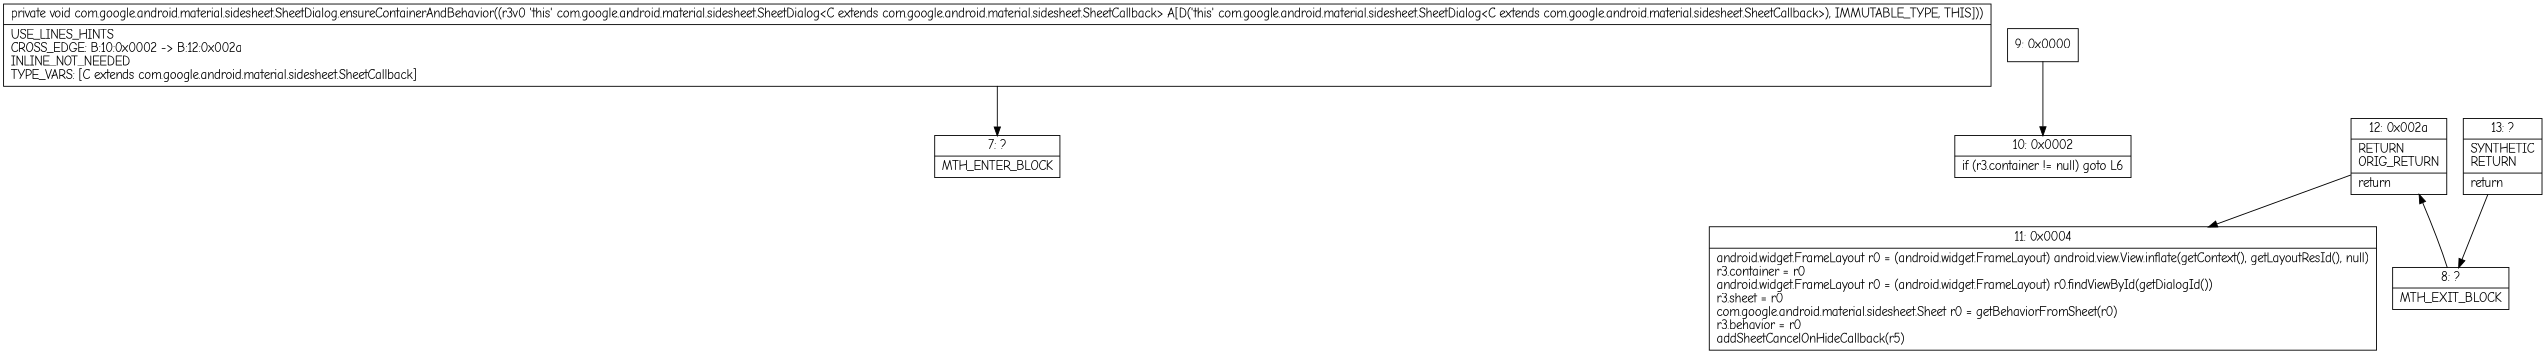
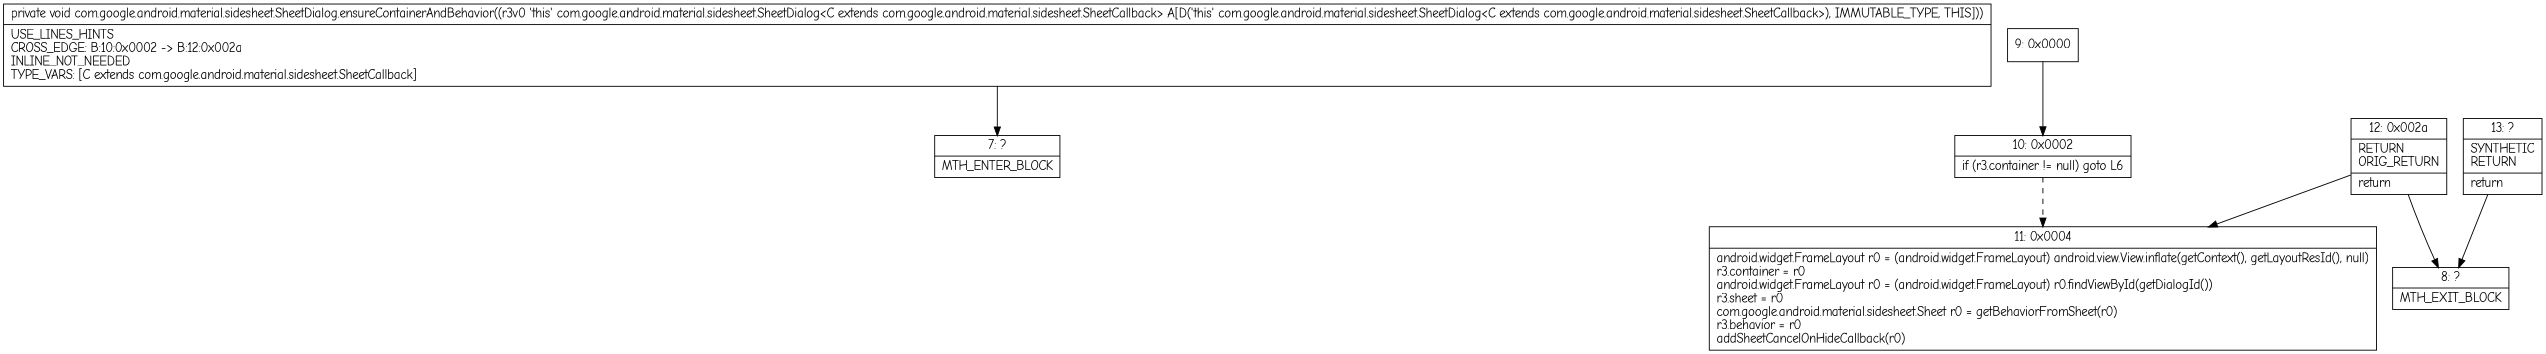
edge "10: 0x0002" -> "11: 0x0004": added
edge "8: ?" -> "12: 0x002a": reversed
node "11: 0x0004": text "addSheetCancelOnHideCallback(r5)" -> "addSheetCancelOnHideCallback(r0)"
